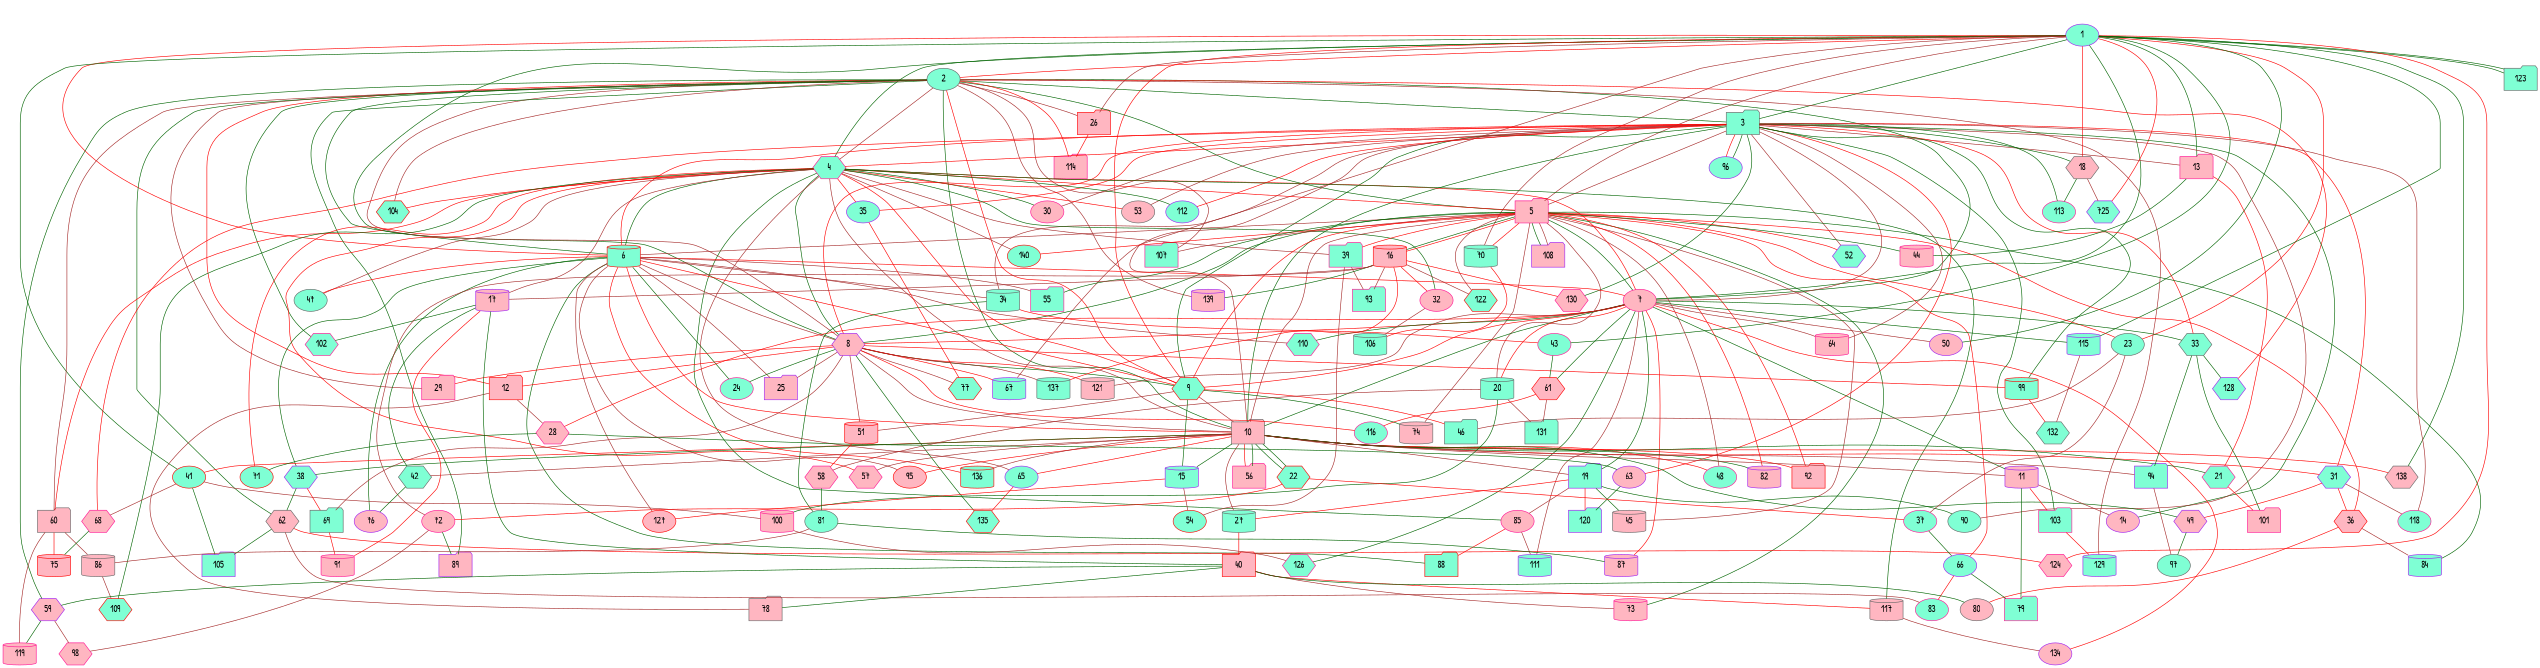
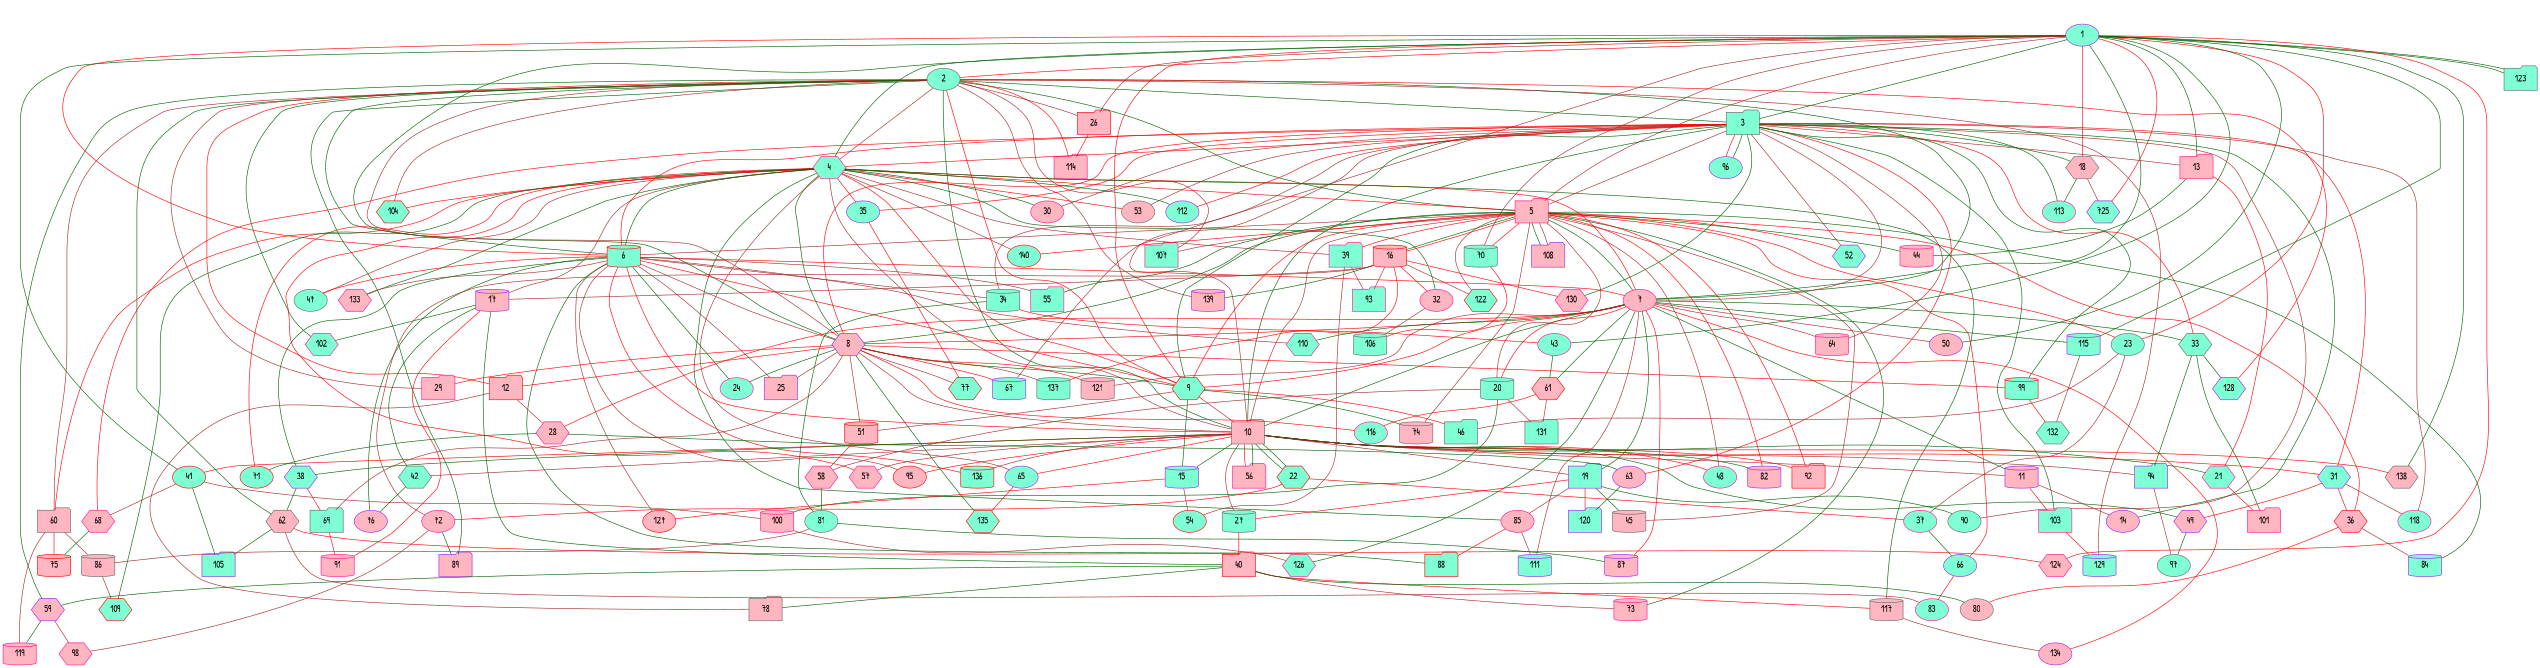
node "133": added
node "79": removed
